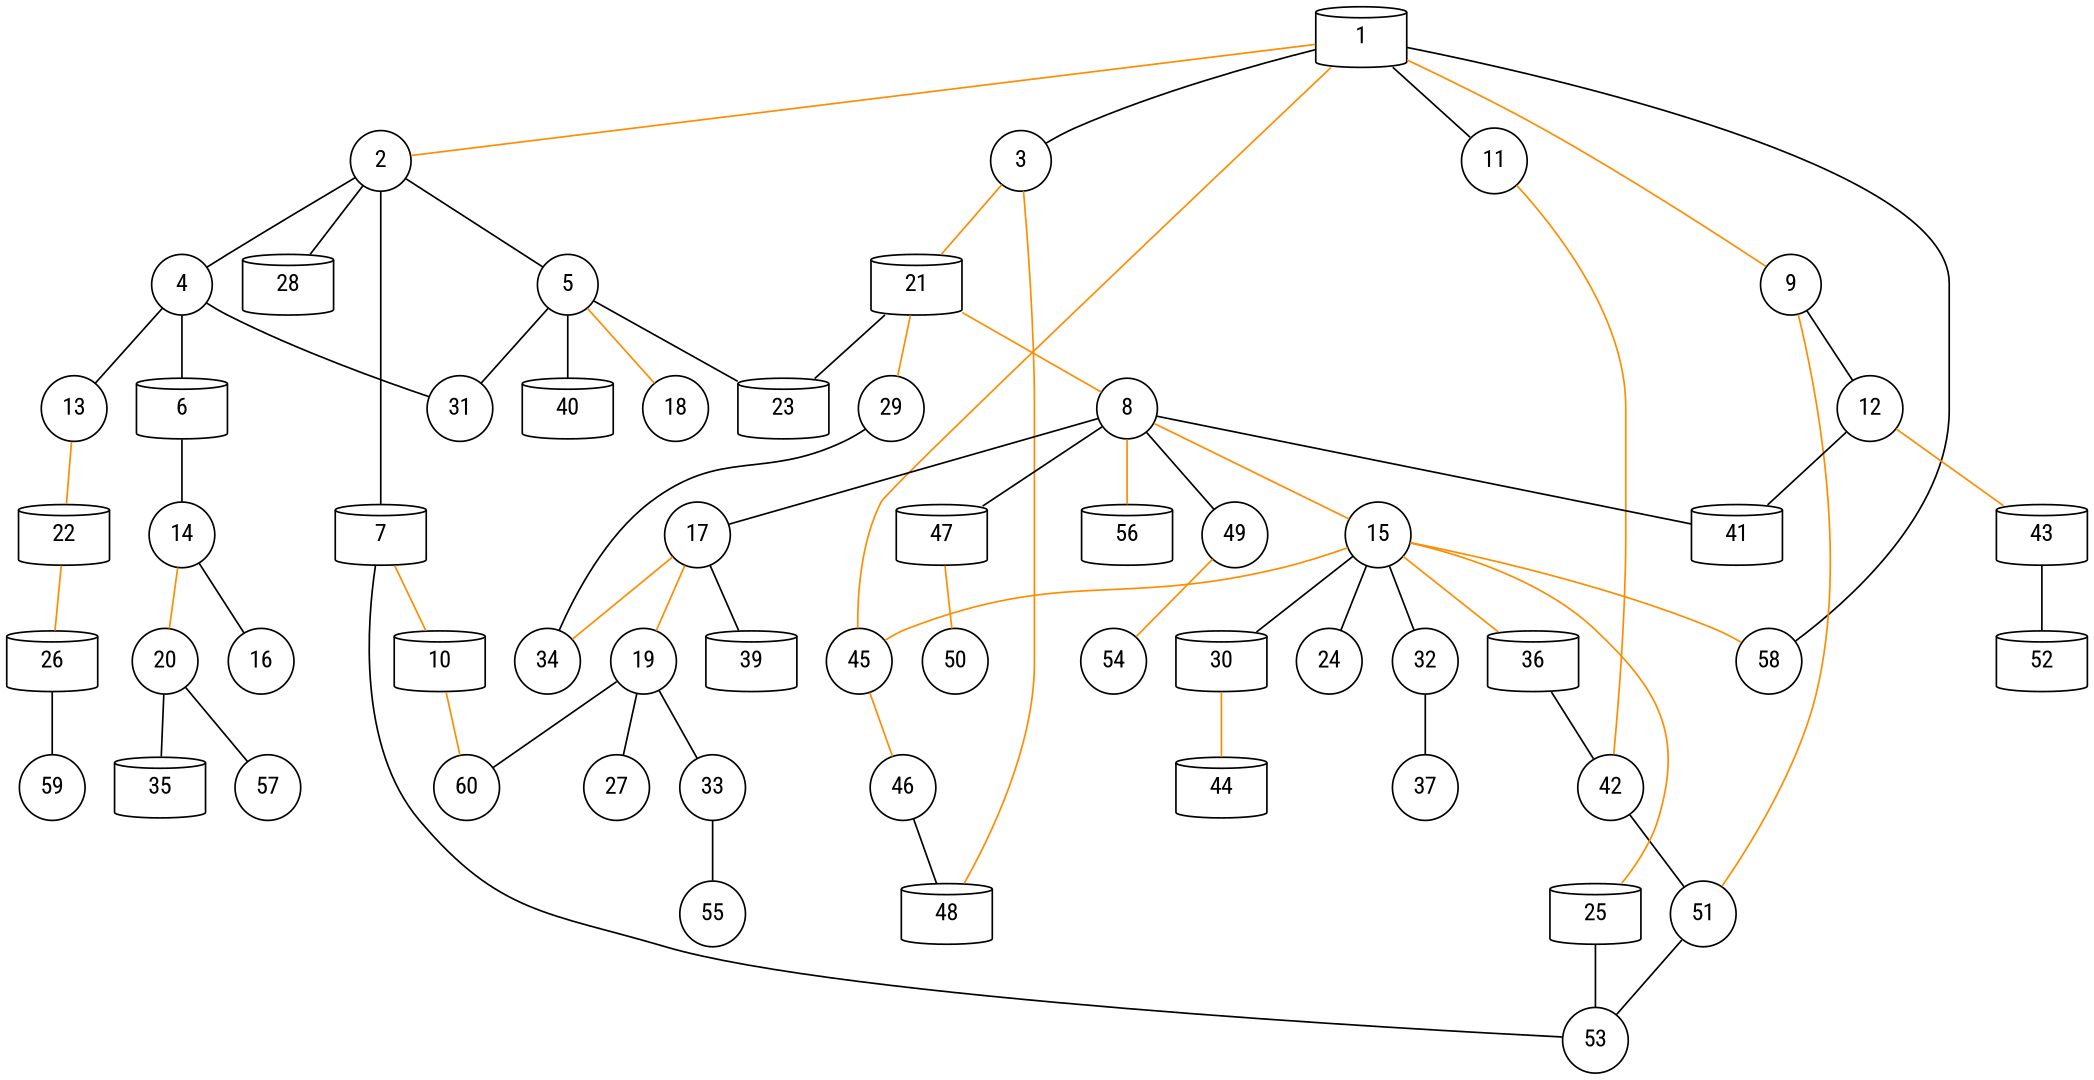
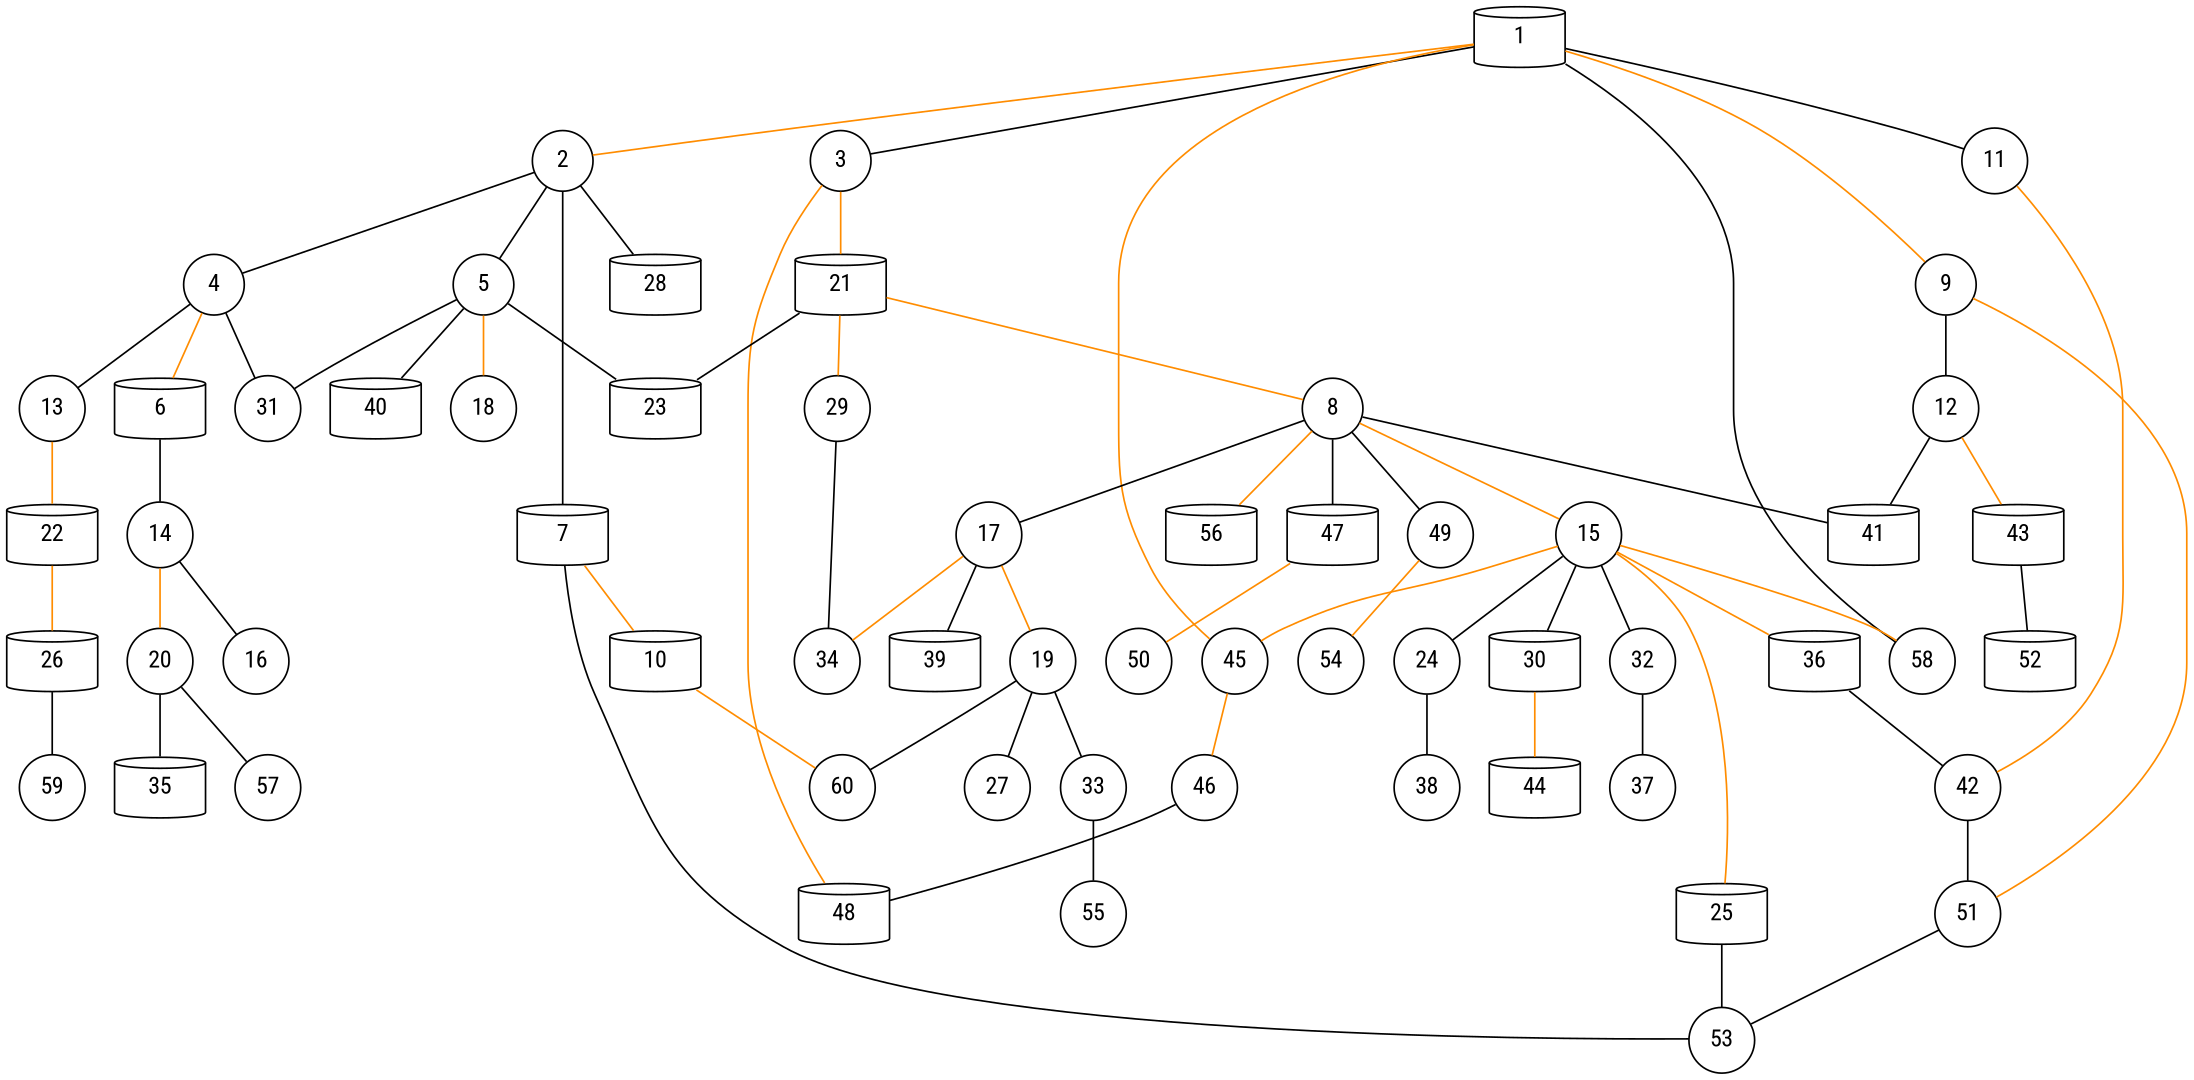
edge "4" -- "6": color black -> darkorange
node "38": added
